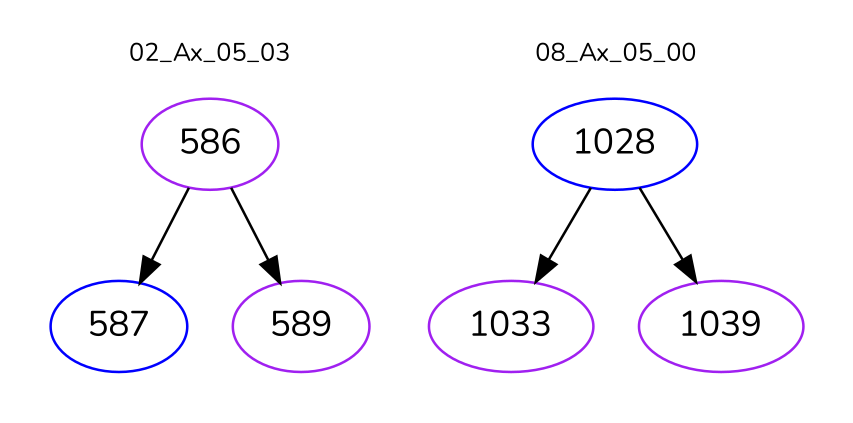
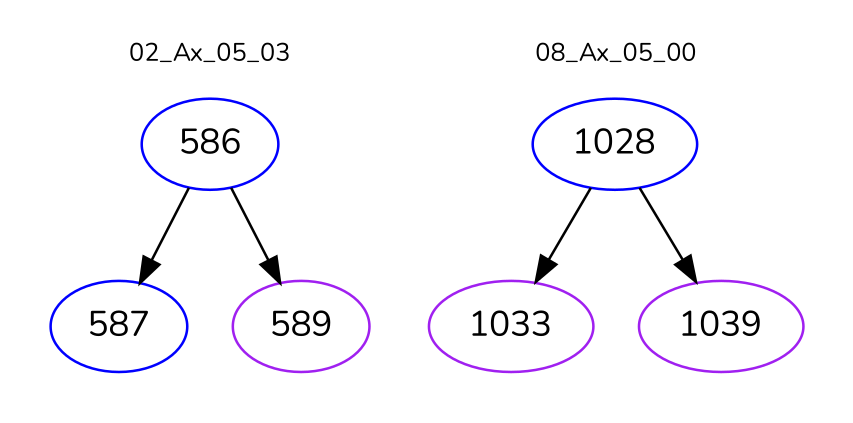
node "586": color purple -> blue
